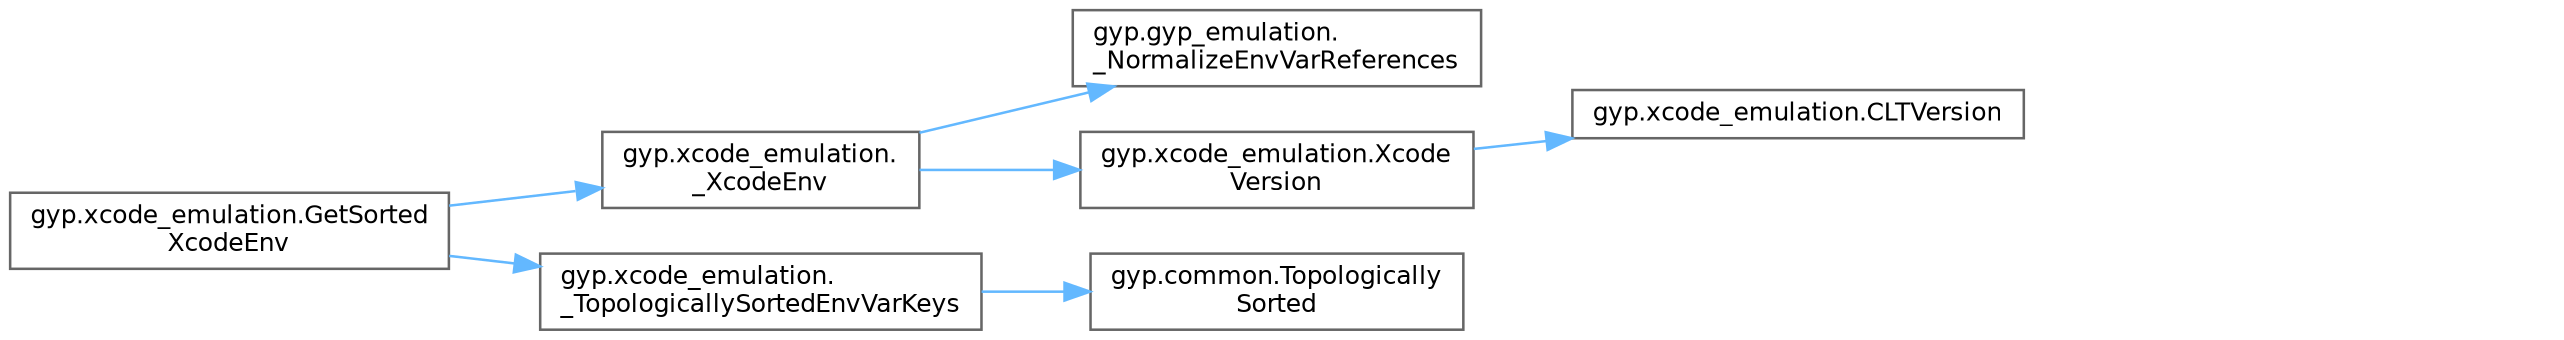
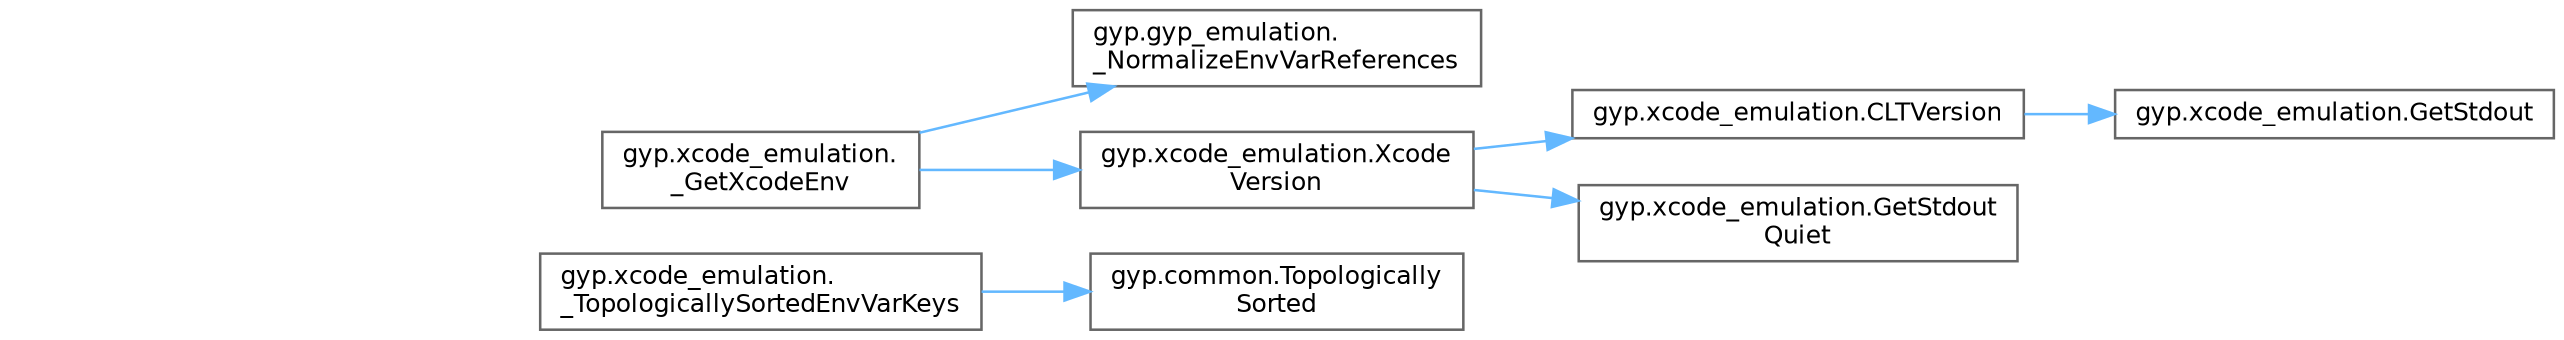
node "gyp.xcode_emulation.GetStdout": added
node "gyp.xcode_emulation. _XcodeEnv": label "gyp.xcode_emulation. _XcodeEnv" -> "gyp.xcode_emulation. _GetXcodeEnv"
node "gyp.xcode_emulation.GetStdout Quiet": added
node "gyp.xcode_emulation.GetSorted XcodeEnv": removed
